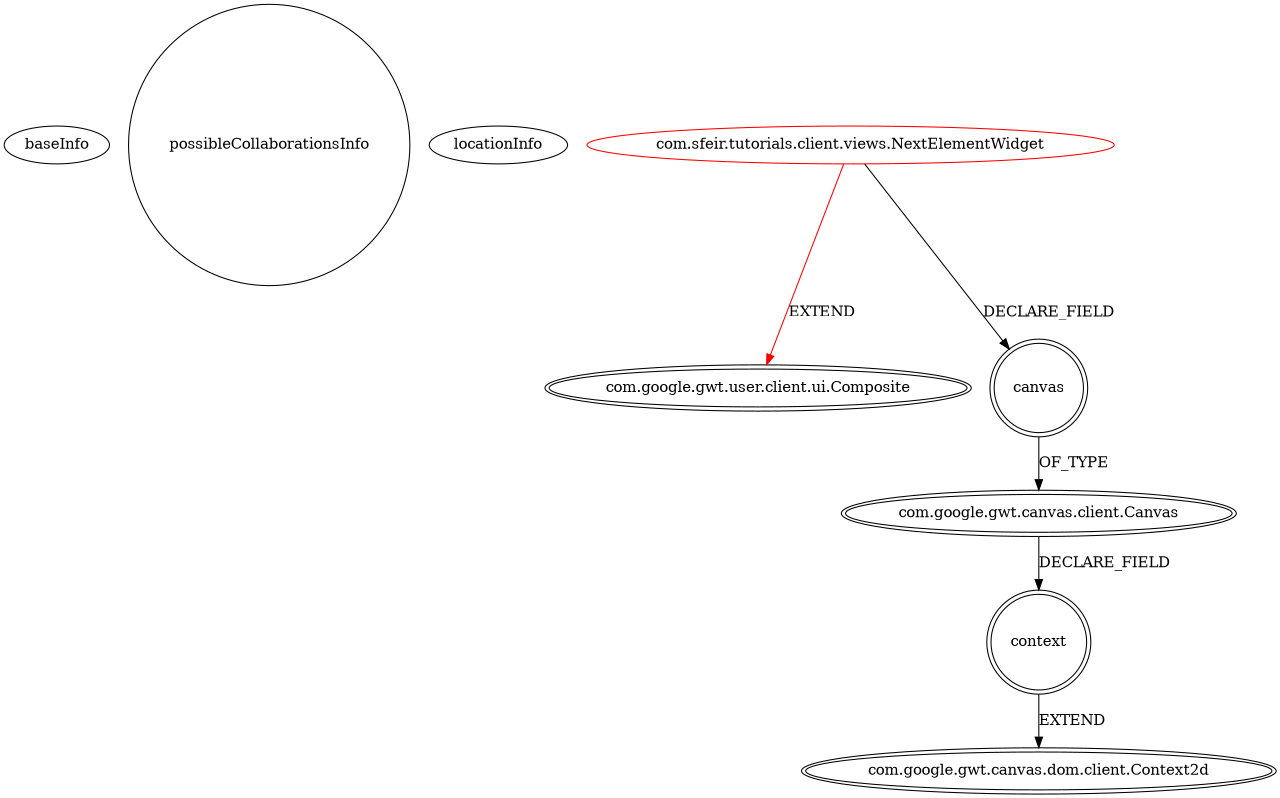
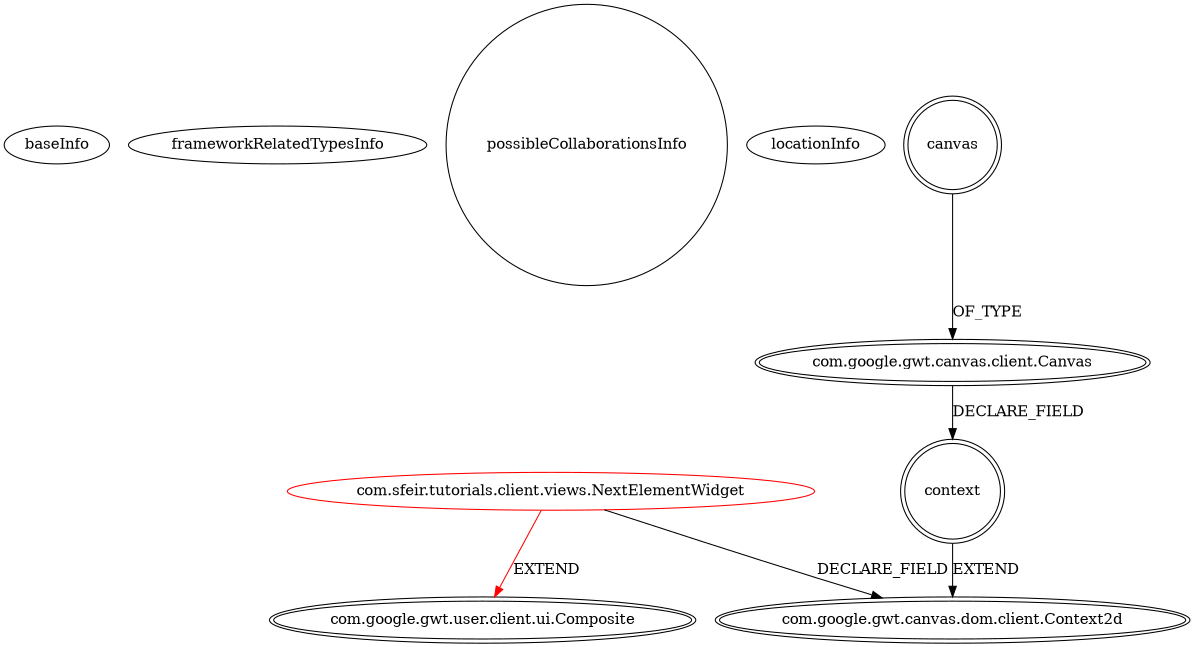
node "frameworkRelatedTypesInfo": added
edge "com.sfeir.tutorials.client.views.NextElementWidget" -> "canvas": now "com.sfeir.tutorials.client.views.NextElementWidget" -> "com.google.gwt.canvas.dom.client.Context2d"
